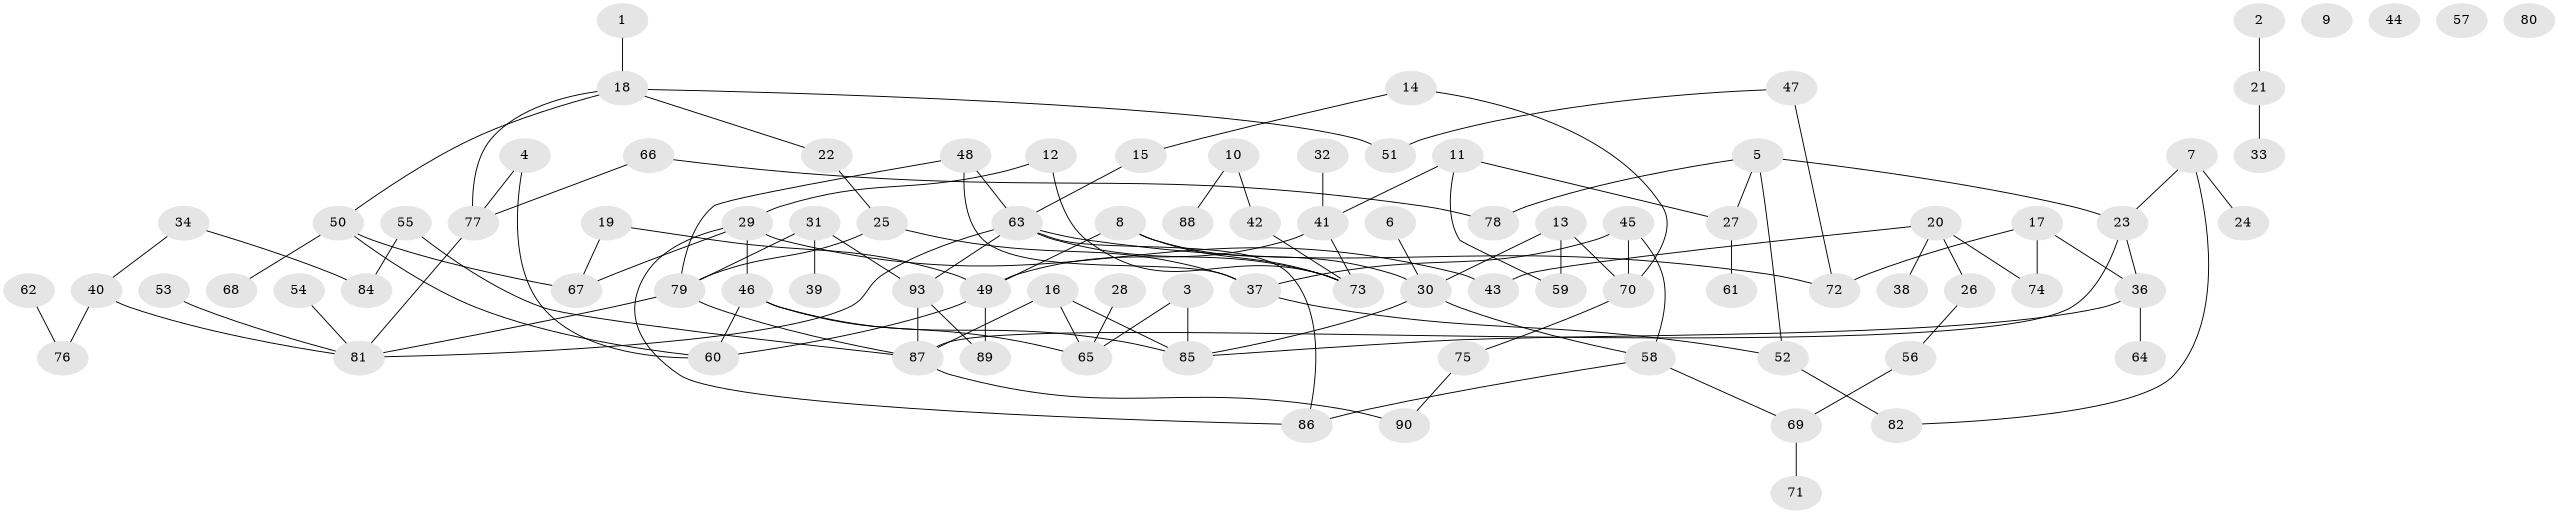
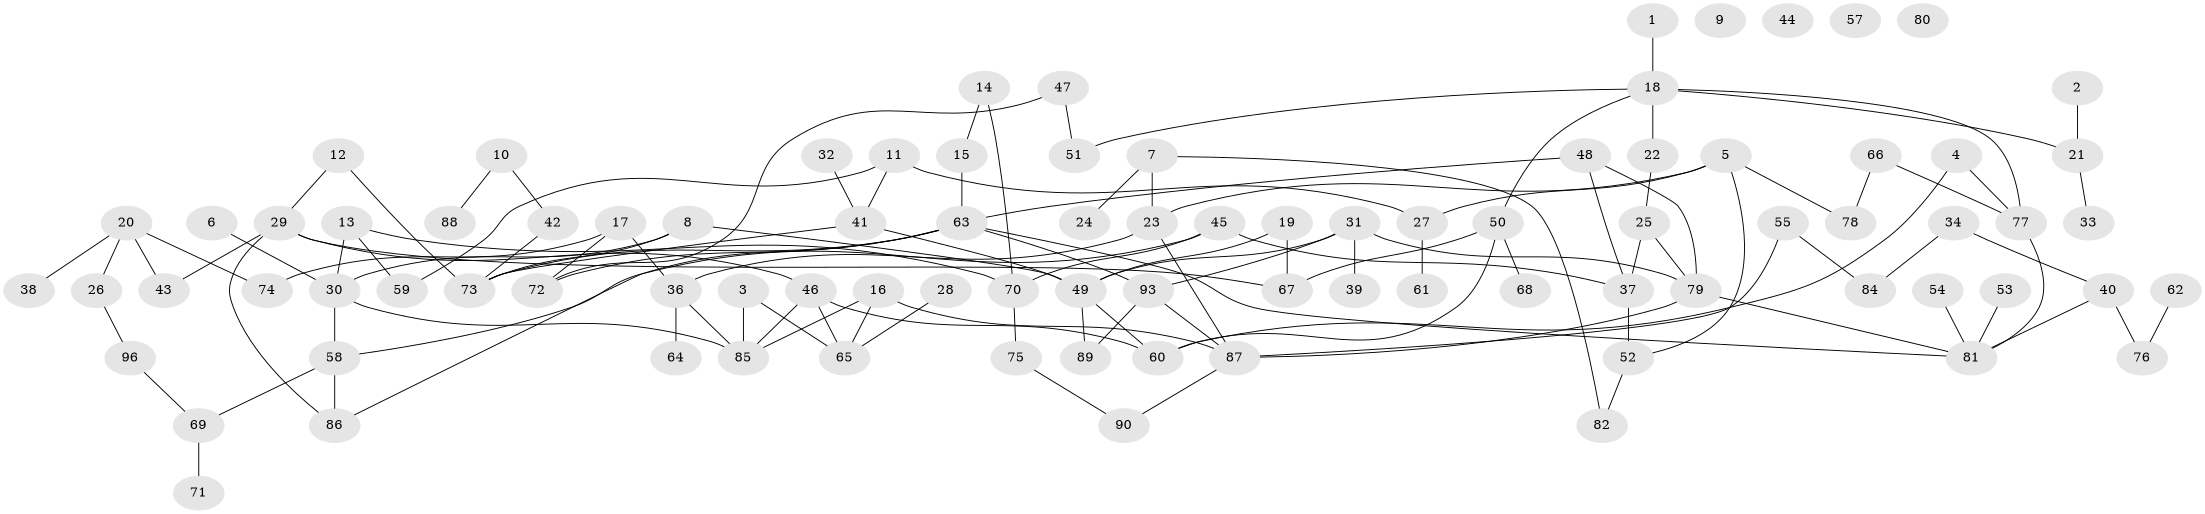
edge "18" -- "21": added
edge "31" -- "49": added
node "56": label "56" -> "96"
